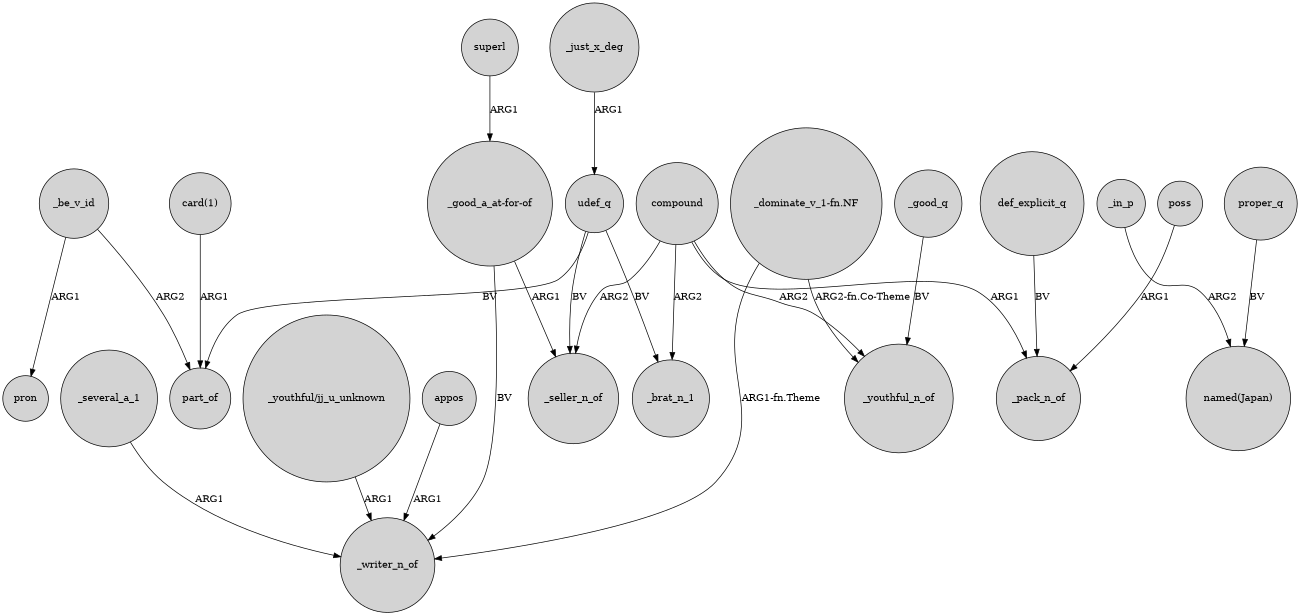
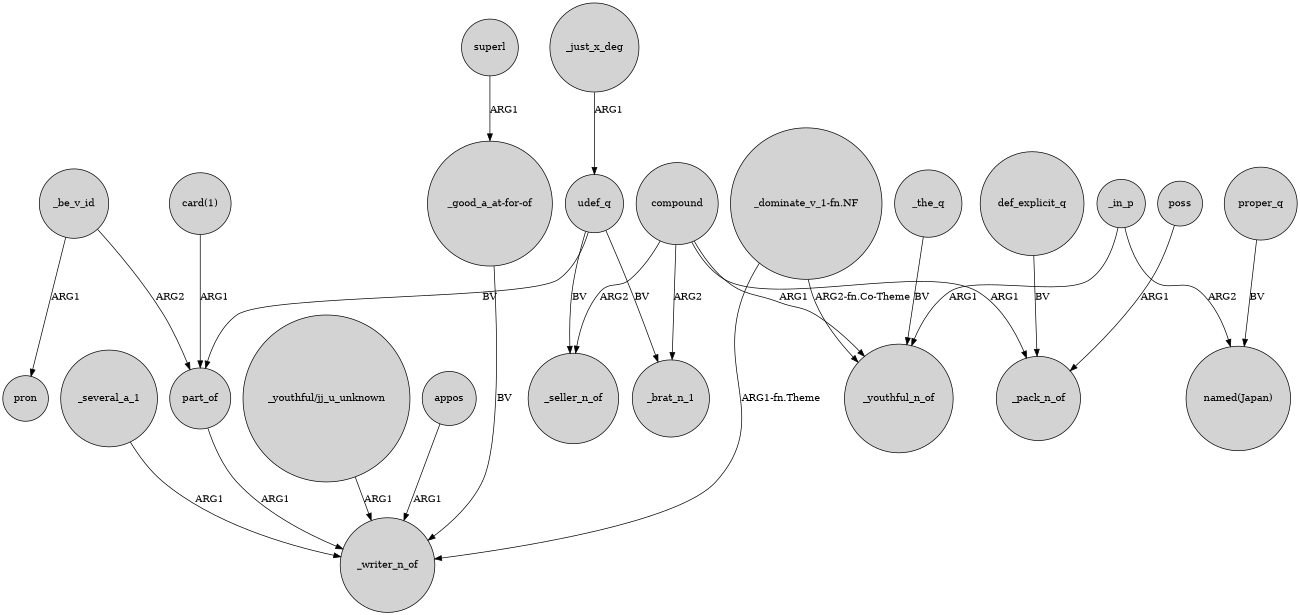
node "_good_q": label "_good_q" -> "_the_q"
edge "_in_p" -> "_youthful_n_of": added, label "ARG1"
edge "compound" -> "_youthful_n_of": label "ARG2" -> "ARG1"
edge "_good_a_at-for-of" -> "_seller_n_of": removed, label "ARG1"
edge "part_of" -> "_writer_n_of": added, label "ARG1"
